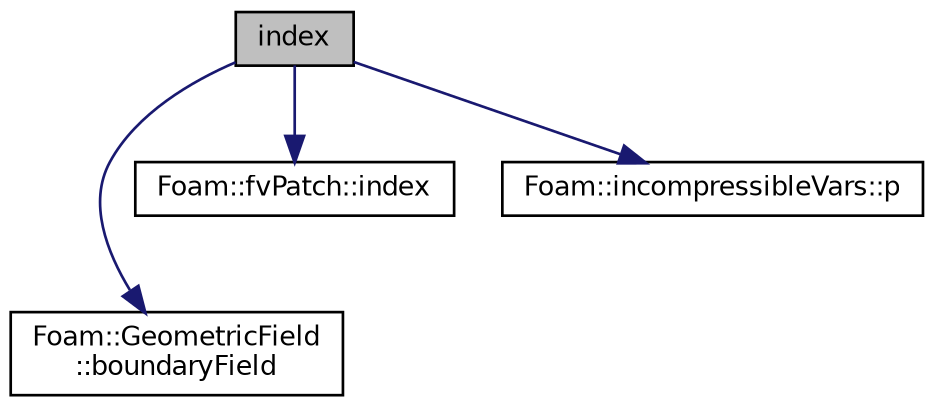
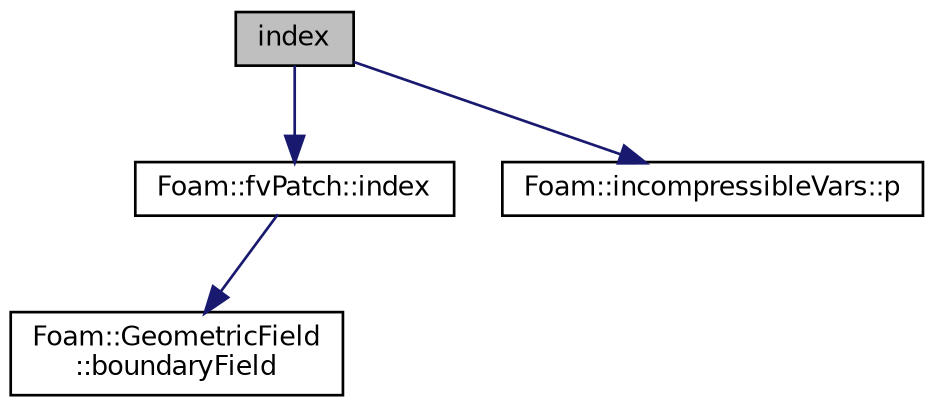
edge "index" -> "Foam::GeometricField ::boundaryField": now "Foam::fvPatch::index" -> "Foam::GeometricField ::boundaryField"
